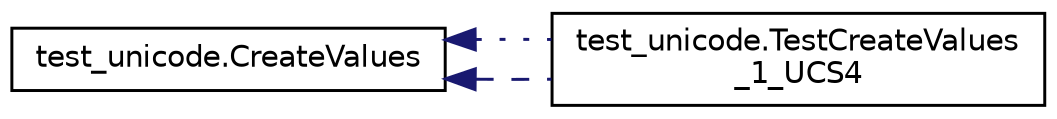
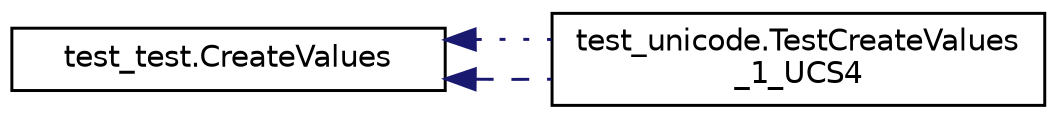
node "test_unicode.CreateValues": label "test_unicode.CreateValues" -> "test_test.CreateValues"
